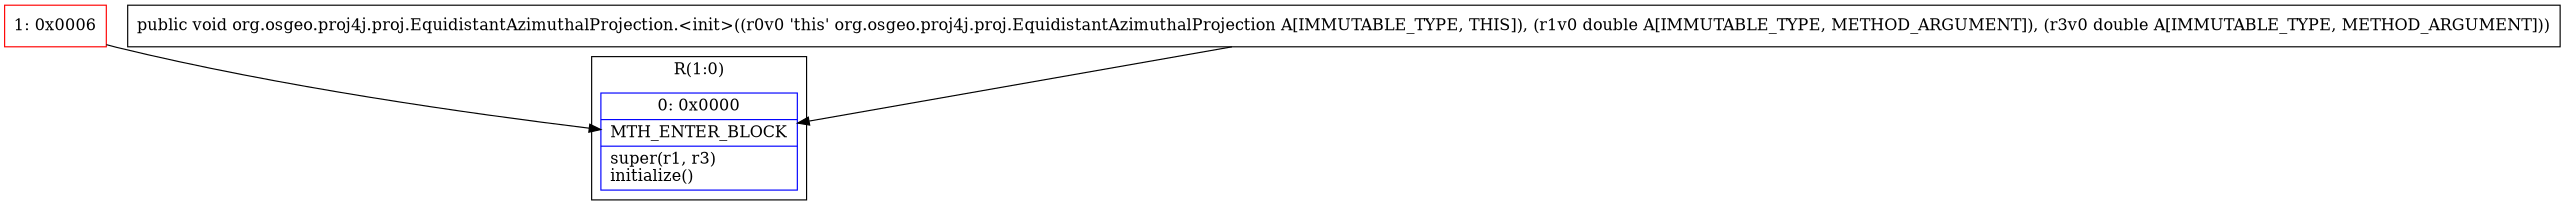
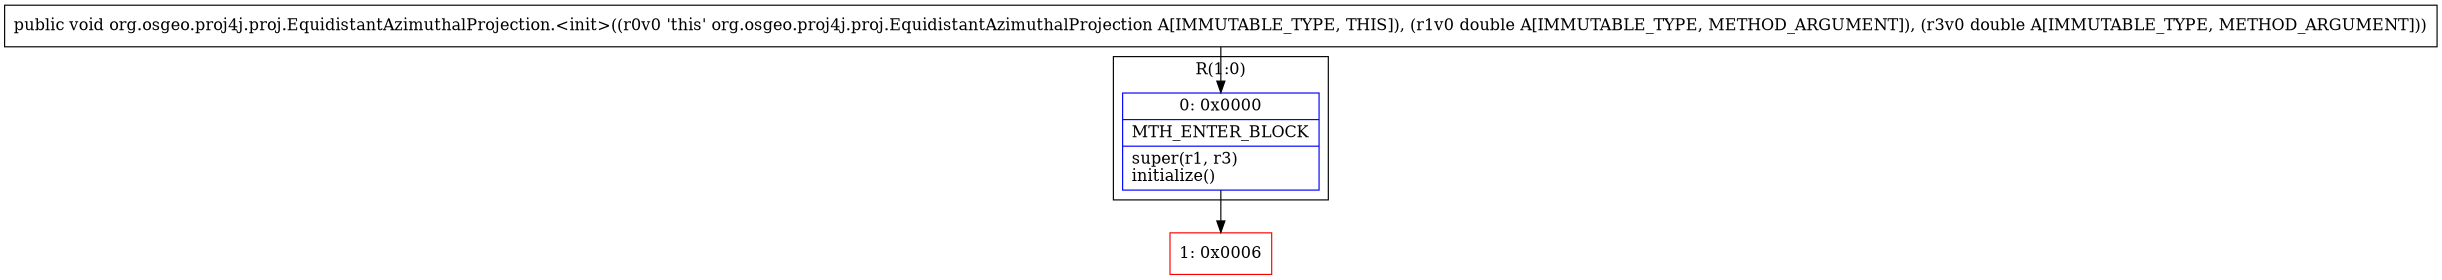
edge "1: 0x0006" -> "0: 0x0000": reversed
